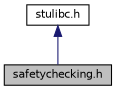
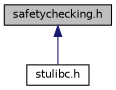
edge "safetychecking.h" -> "stulibc.h": reversed
